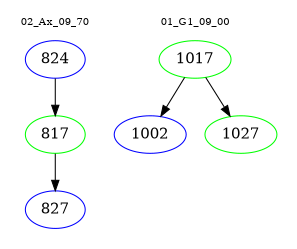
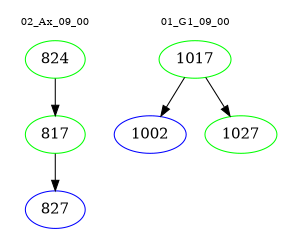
cluster "02_Ax_09_70": label "02_Ax_09_70" -> "02_Ax_09_00"
node "824": color blue -> green
